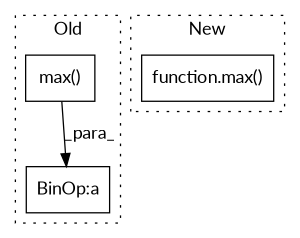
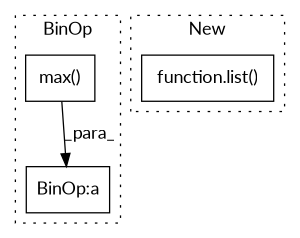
cluster "Old": label "Old" -> "BinOp"
node "function.max()": label "function.max()" -> "function.list()"
